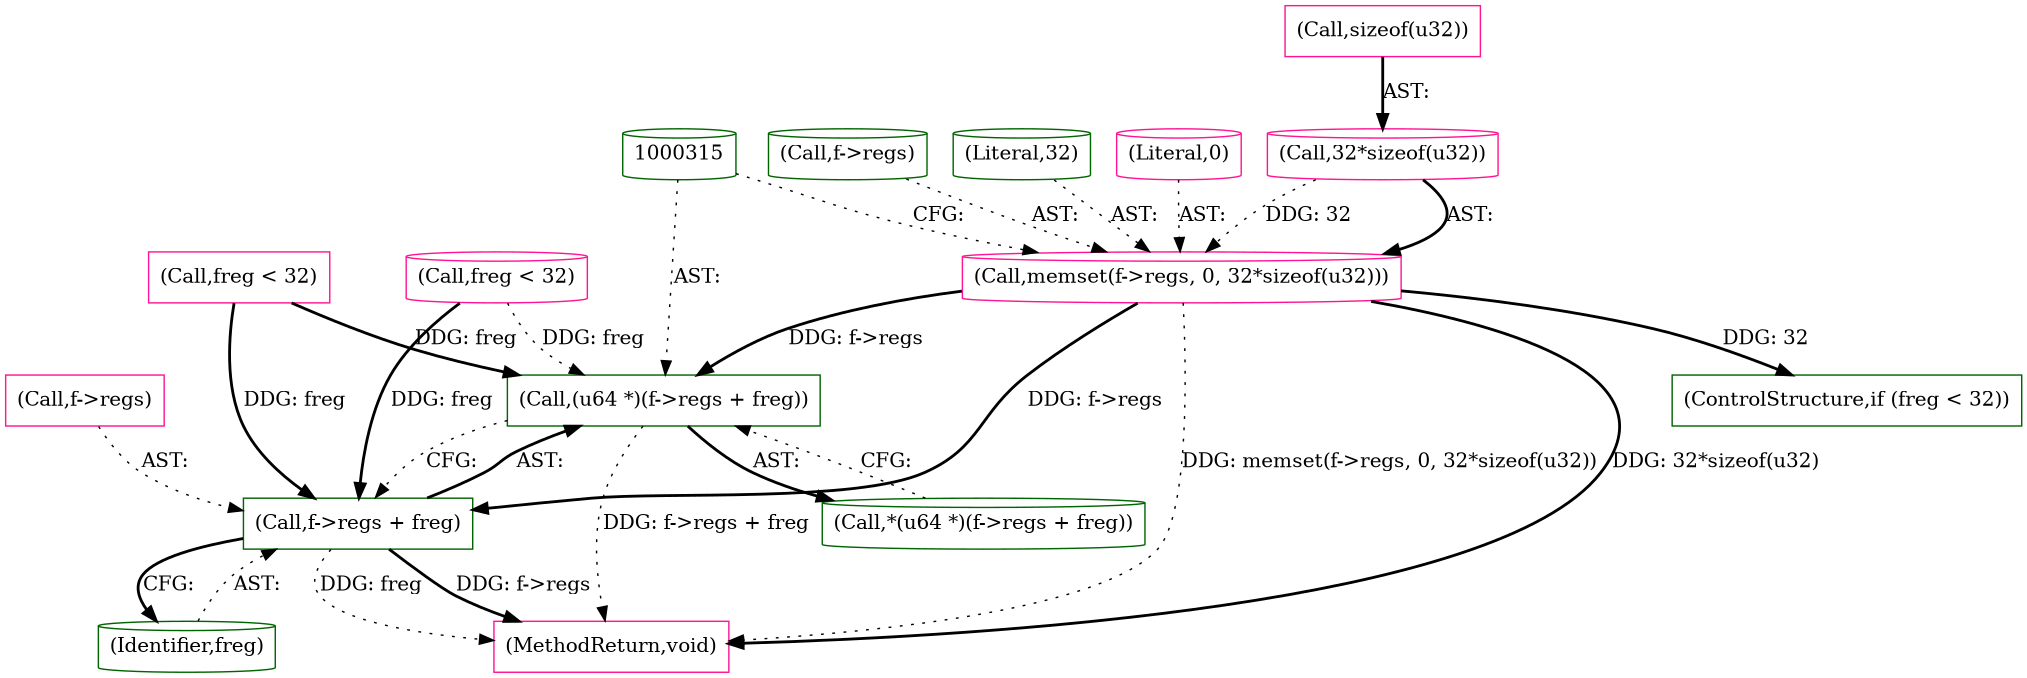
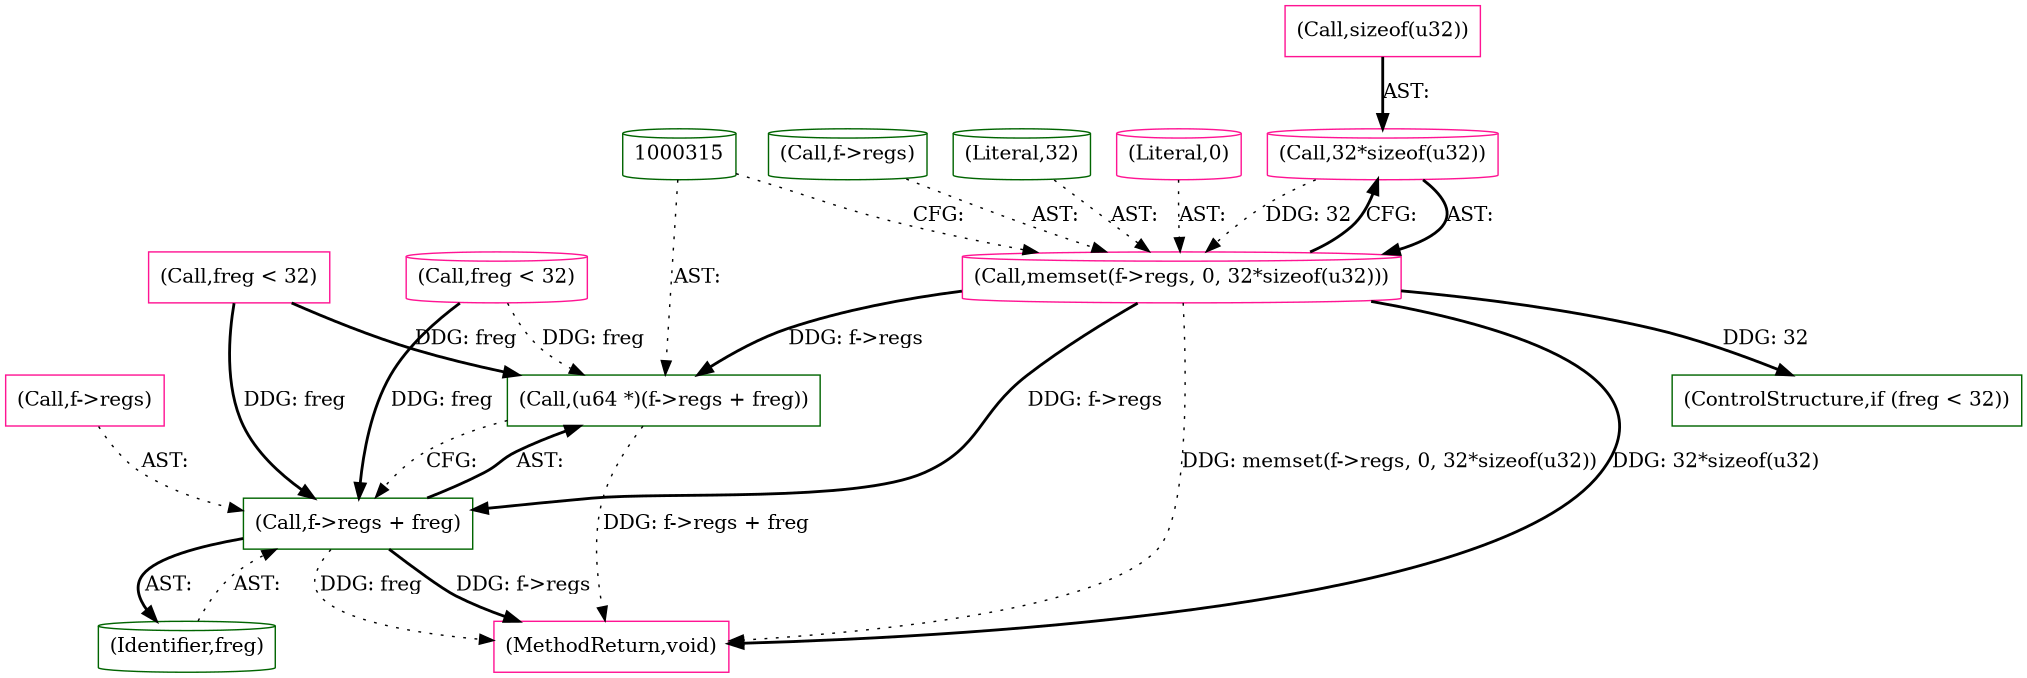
edge "(Call,memset(f->regs, 0, 32*sizeof(u32)))" -> "(Call,32*sizeof(u32))": added, label "CFG:"
node "(Call,*(u64 *)(f->regs + freg))": removed
edge "(Call,f->regs + freg)" -> "(Identifier,freg)": label "CFG: " -> "AST: "
